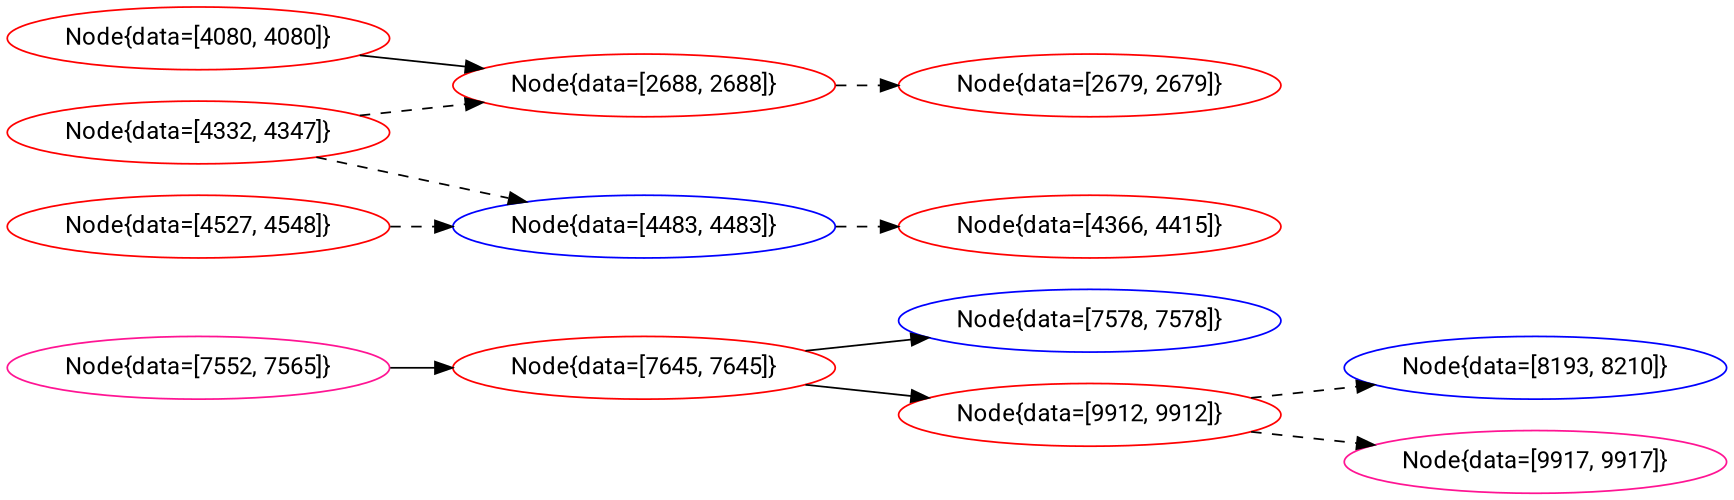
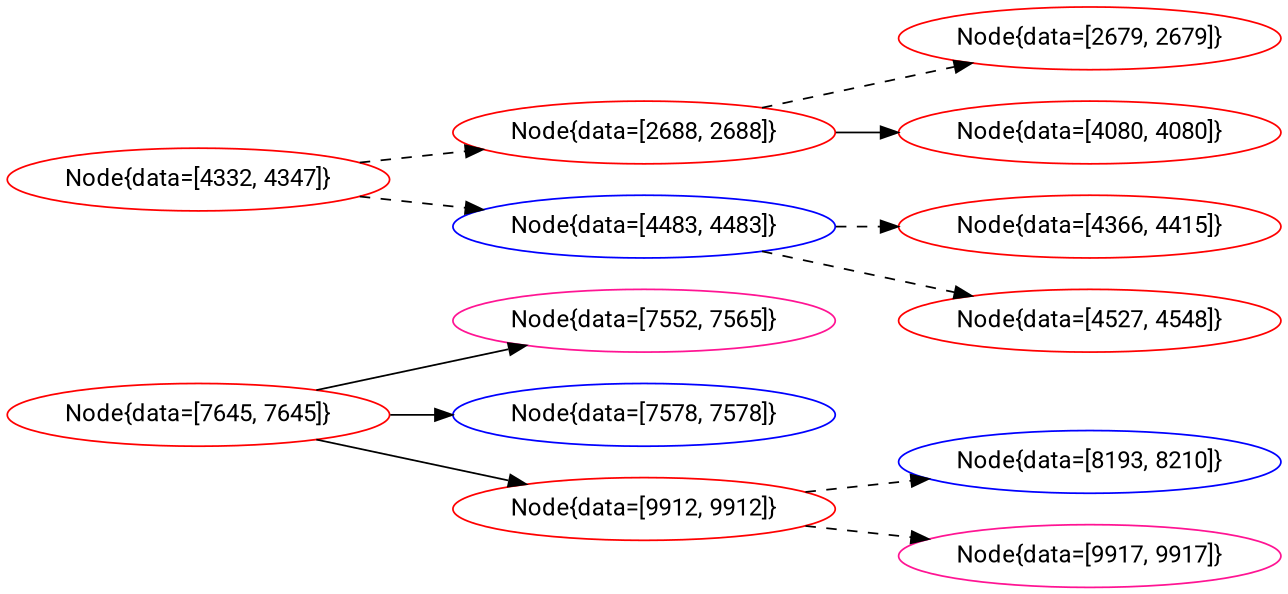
edge "Node{data=[4080, 4080]}" -> "Node{data=[2688, 2688]}": reversed
edge "Node{data=[4527, 4548]}" -> "Node{data=[4483, 4483]}": reversed
edge "Node{data=[7552, 7565]}" -> "Node{data=[7645, 7645]}": reversed
